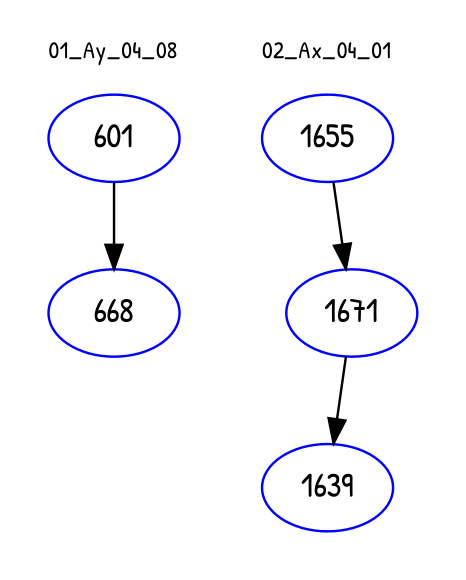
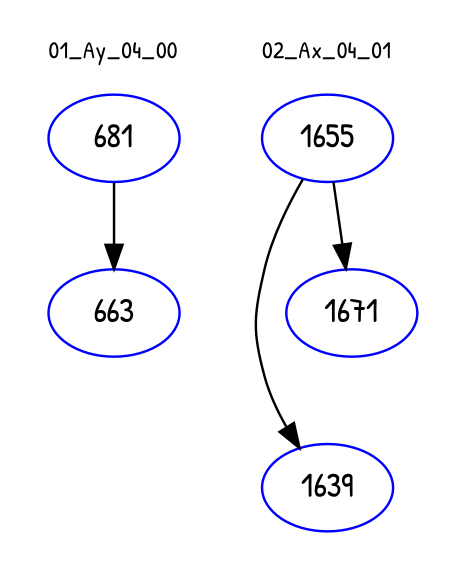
cluster "01_Ay_04_08": label "01_Ay_04_08" -> "01_Ay_04_00"
node "601": label "601" -> "681"
node "668": label "668" -> "663"
edge "1671" -> "1639": now "1655" -> "1639"
